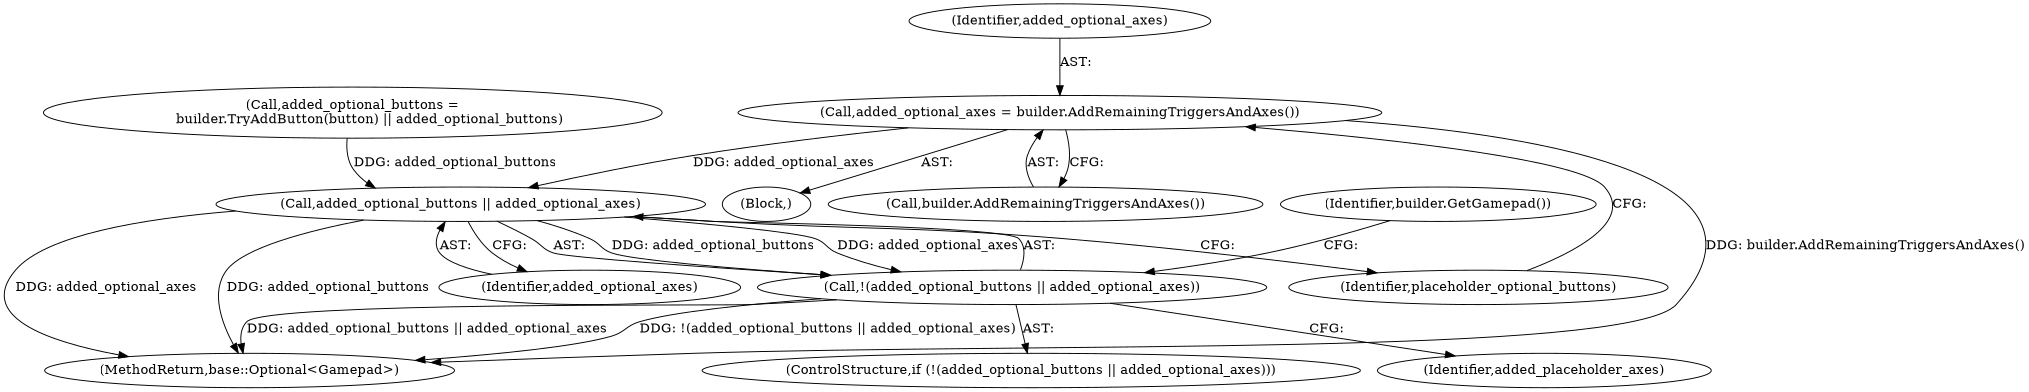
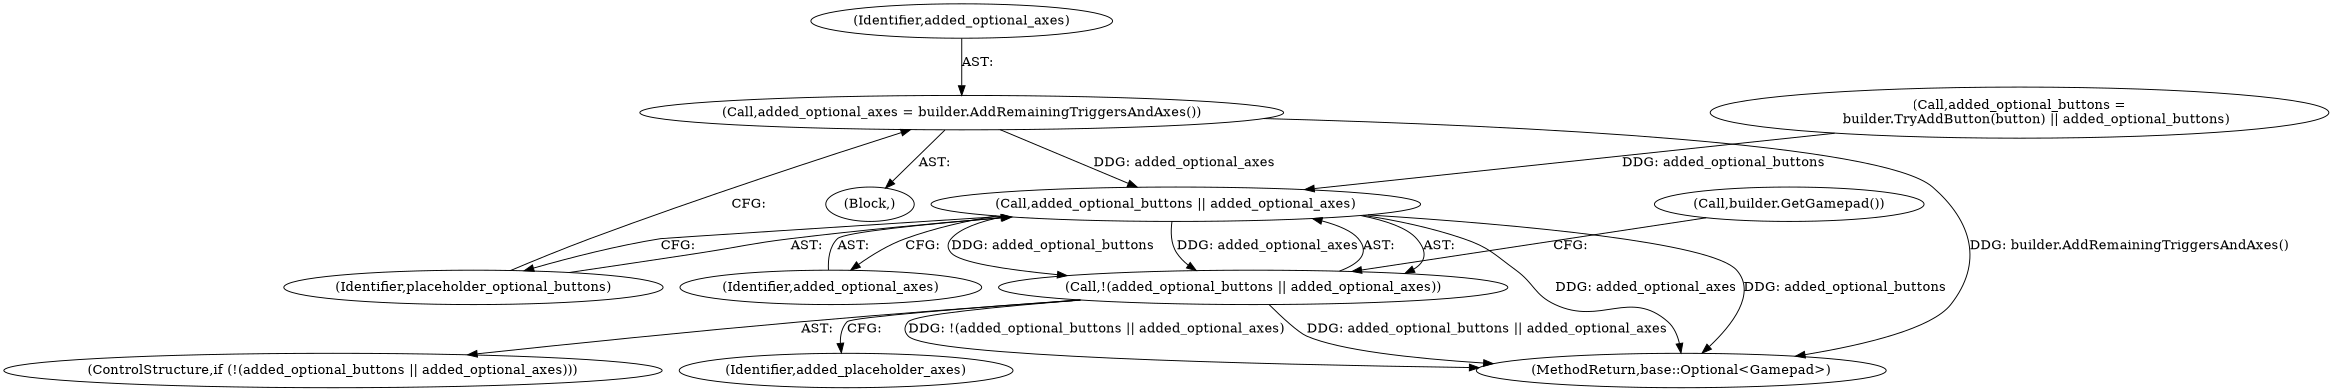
node "(Call,builder.AddRemainingTriggersAndAxes())": removed
node "(Identifier,builder.GetGamepad())": label "(Identifier,builder.GetGamepad())" -> "(Call,builder.GetGamepad())"
edge "(Identifier,placeholder_optional_buttons)" -> "(Call,added_optional_buttons || added_optional_axes)": added, label "AST:"
